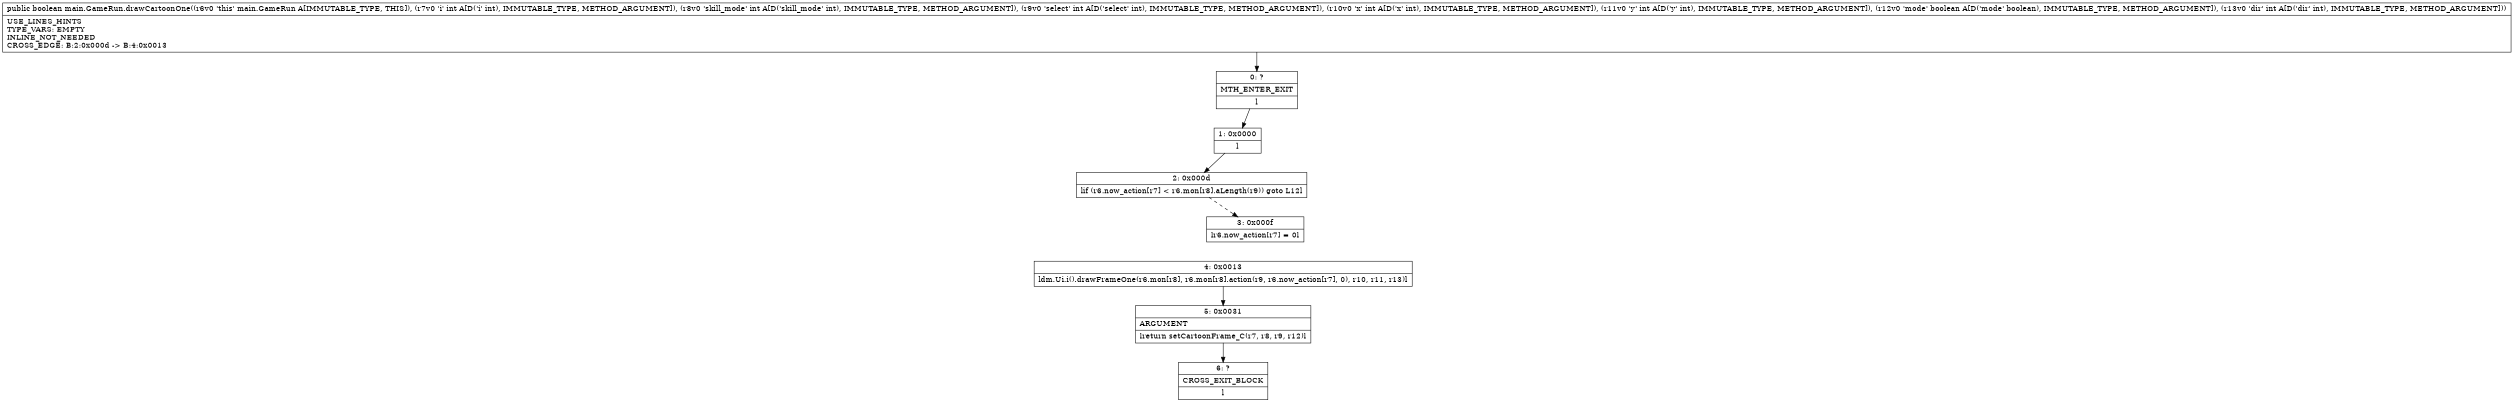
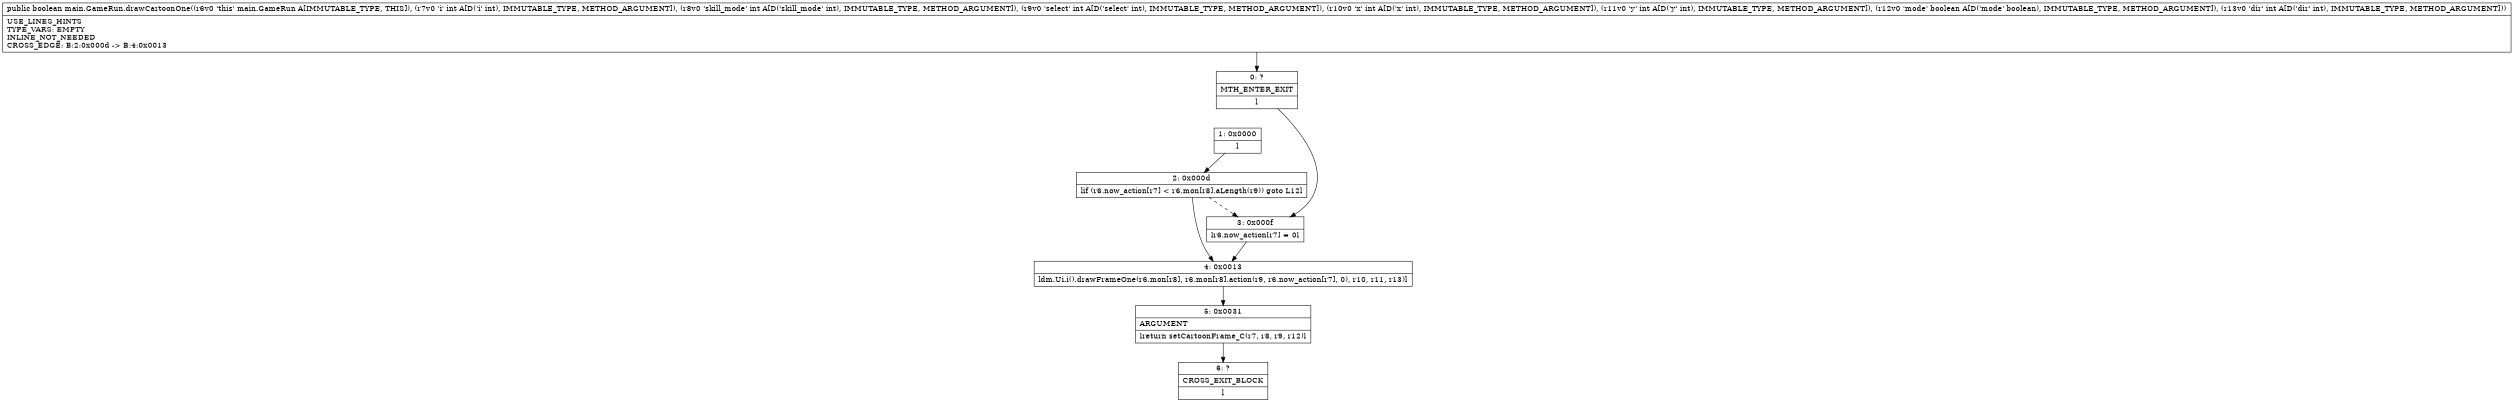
edge "0: ?" -> "1: 0x0000": now "0: ?" -> "3: 0x000f"
edge "2: 0x000d" -> "4: 0x0013": added
edge "3: 0x000f" -> "4: 0x0013": added
